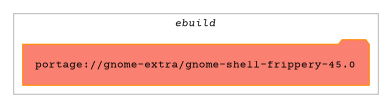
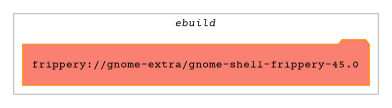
node "portage://gnome-extra/gnome-shell-frippery-45.0": label "portage://gnome-extra/gnome-shell-frippery-45.0" -> "frippery://gnome-extra/gnome-shell-frippery-45.0"
